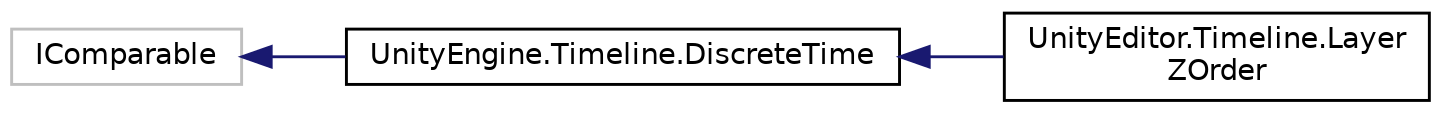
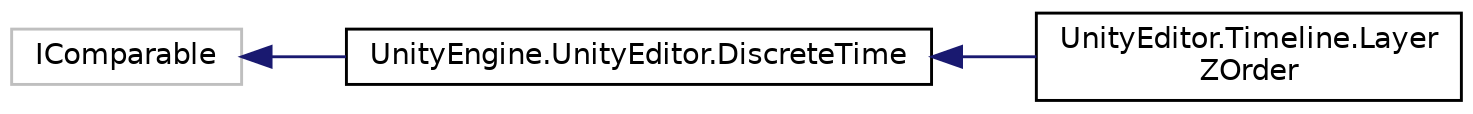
node "UnityEngine.Timeline.DiscreteTime": label "UnityEngine.Timeline.DiscreteTime" -> "UnityEngine.UnityEditor.DiscreteTime"
